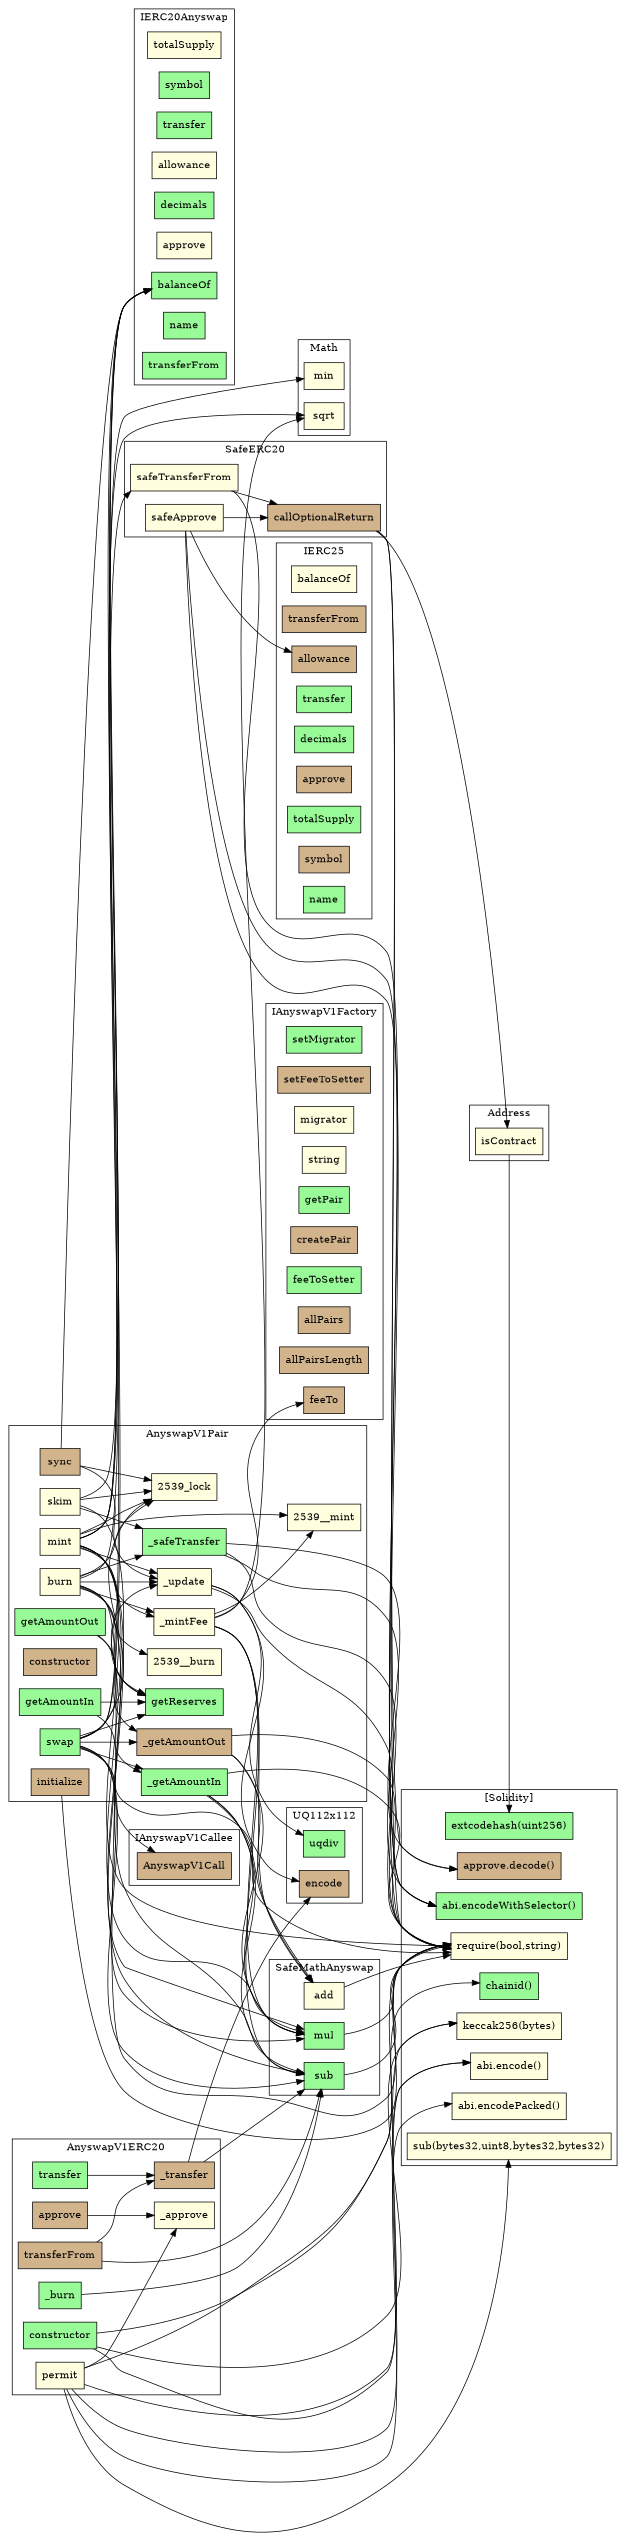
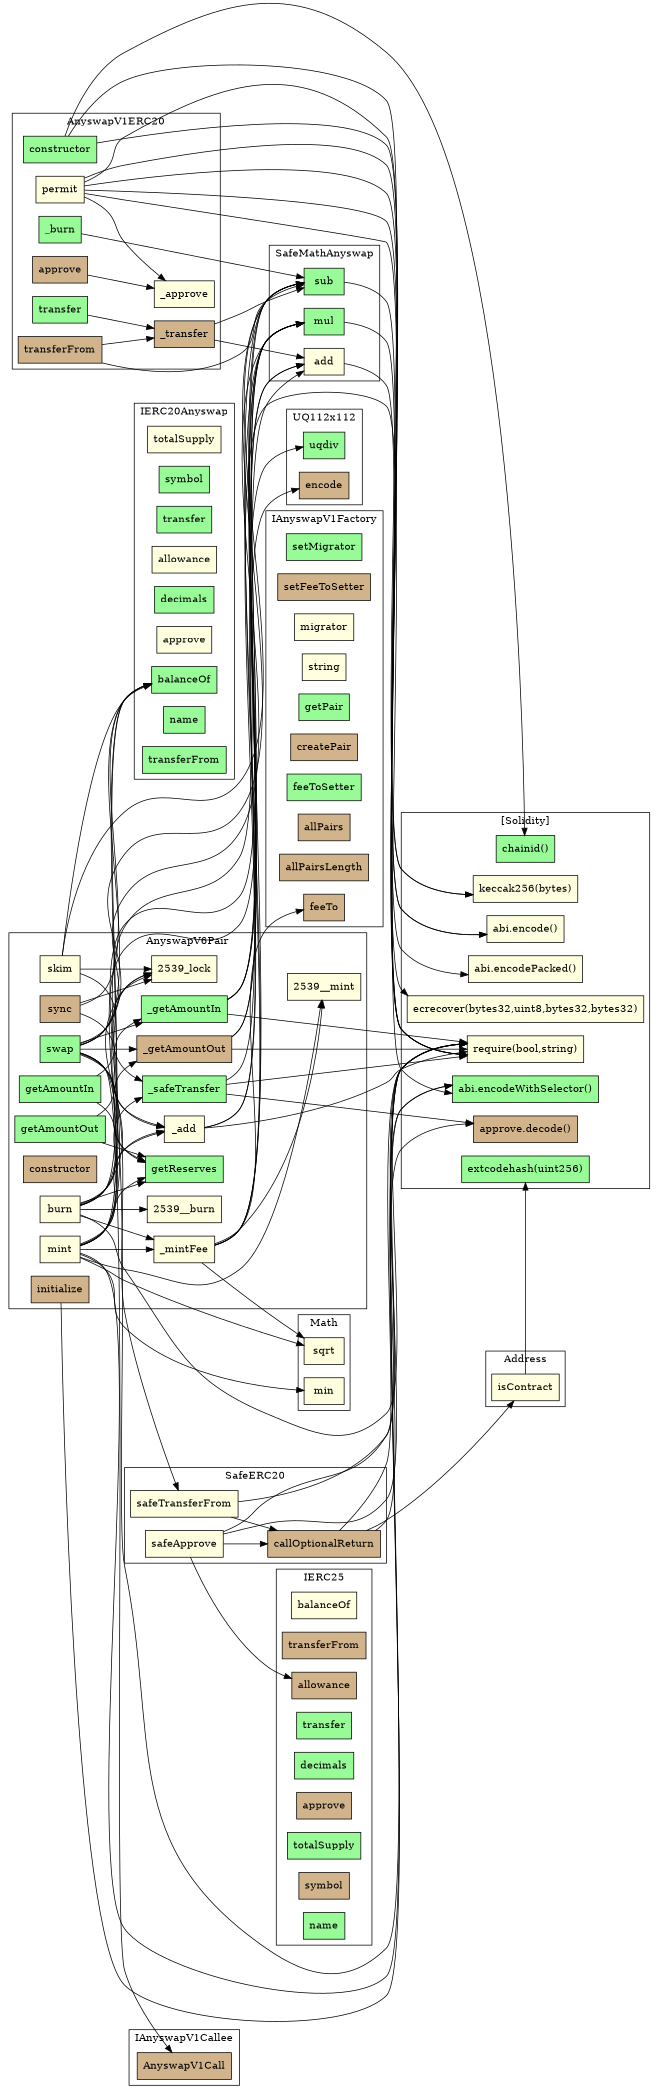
cluster "AnyswapV1Pair": label "AnyswapV1Pair" -> "AnyswapV6Pair"
node "_update": label "_update" -> "_add"
edge "_transfer" -> "encode": now "_transfer" -> "add"
node "sub(bytes32,uint8,bytes32,bytes32)": label "sub(bytes32,uint8,bytes32,bytes32)" -> "ecrecover(bytes32,uint8,bytes32,bytes32)"
